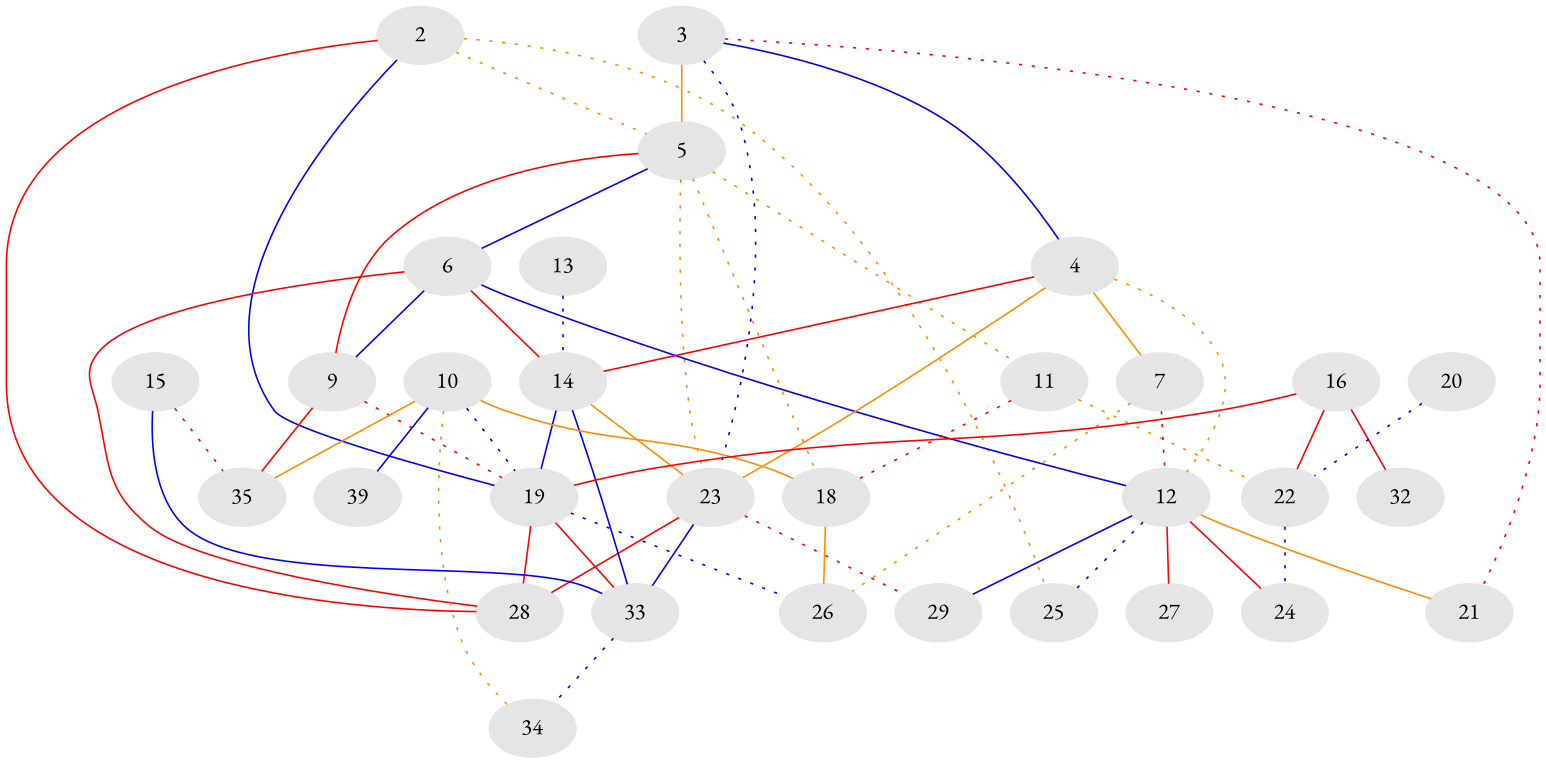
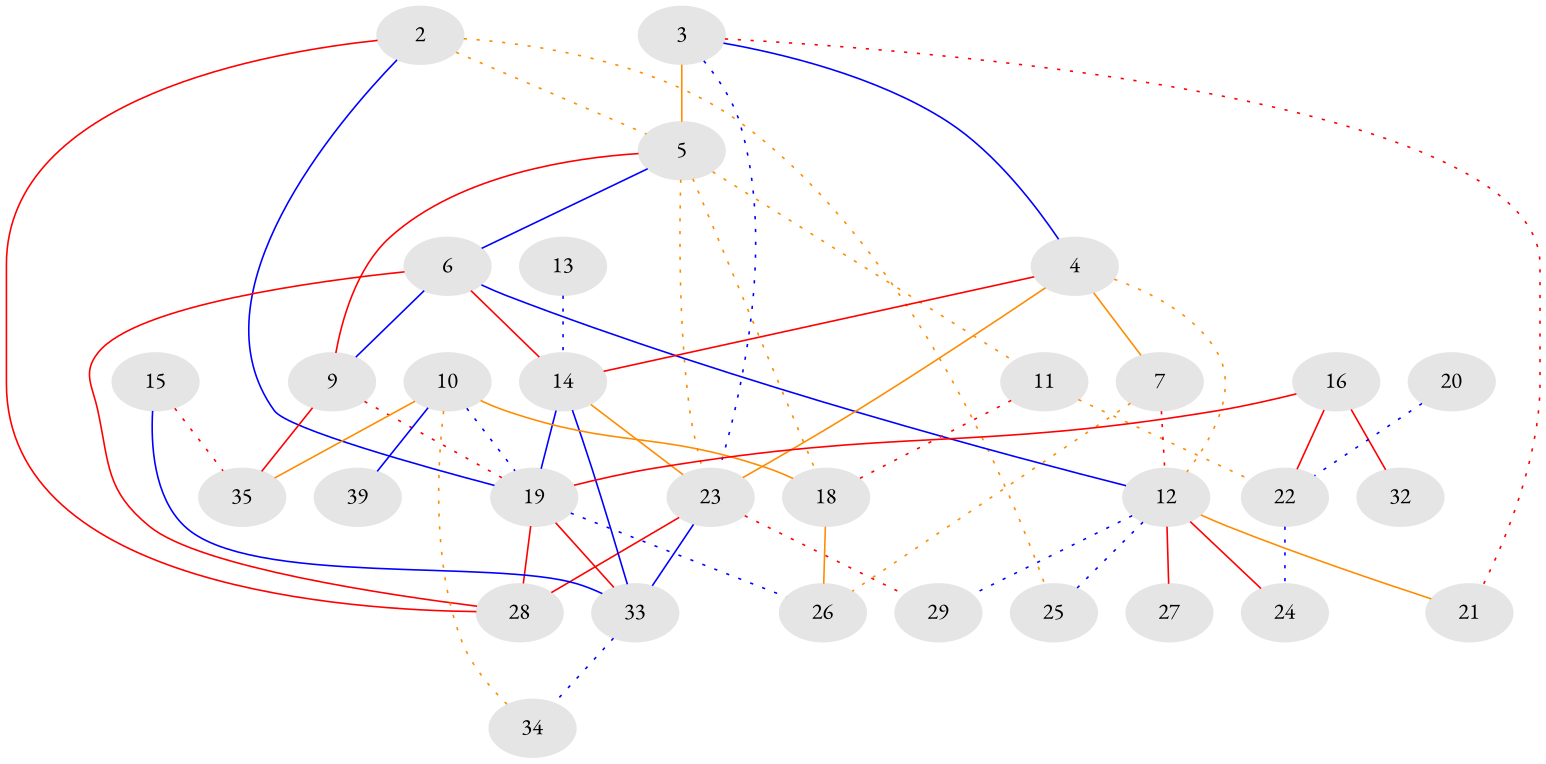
edge "12" -- "29": style solid -> dotted
